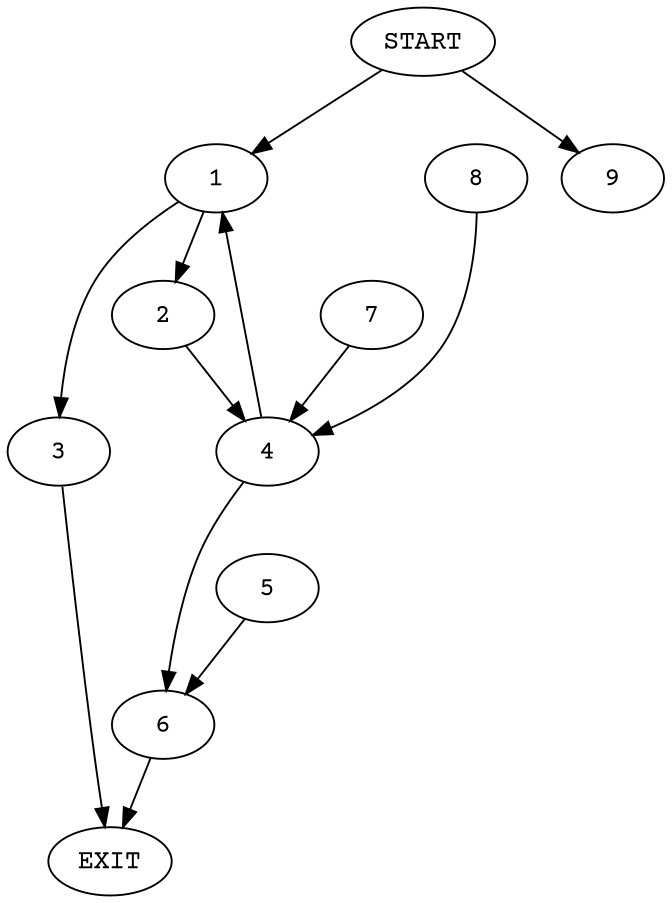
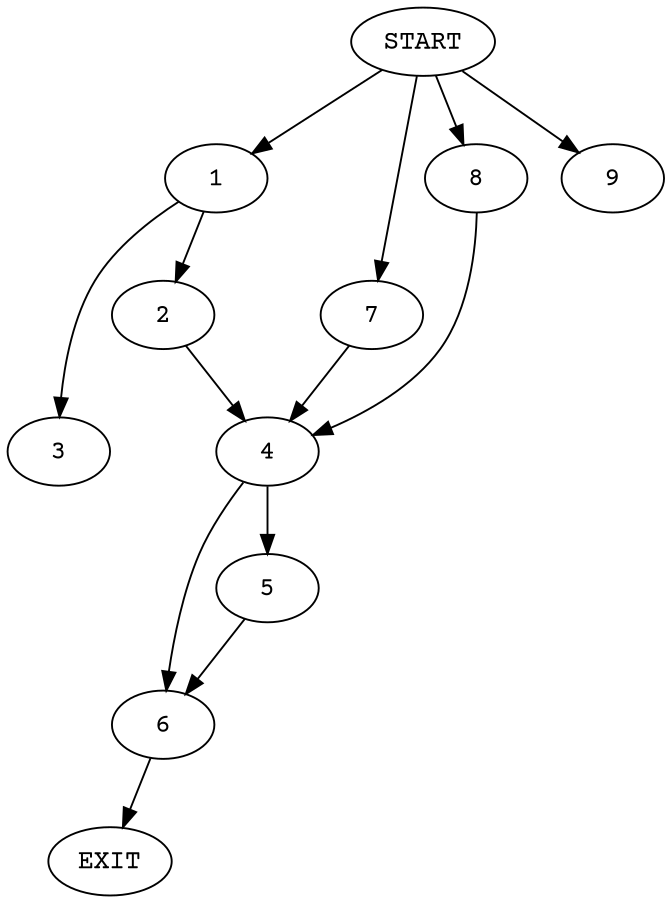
edge "START" -> "8": added
edge "START" -> "7": added
edge "4" -> "1": now "4" -> "5"
edge "3" -> "EXIT": removed
